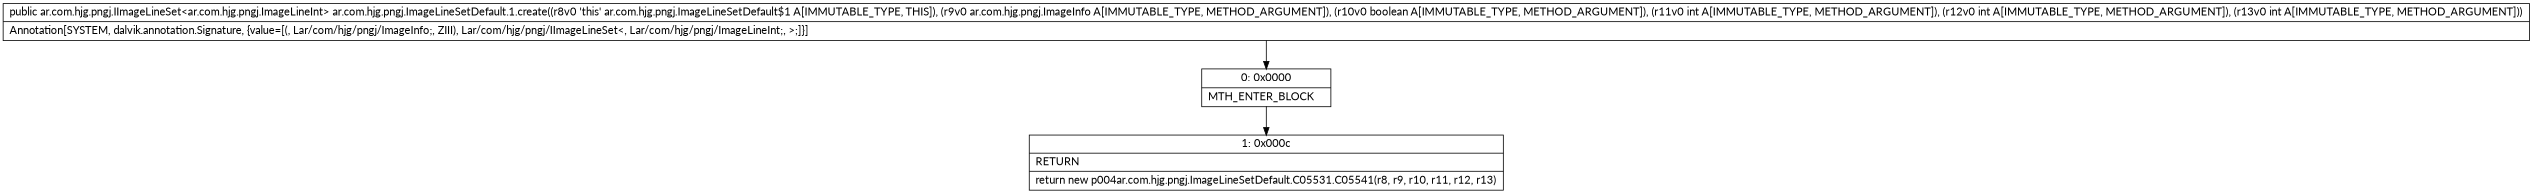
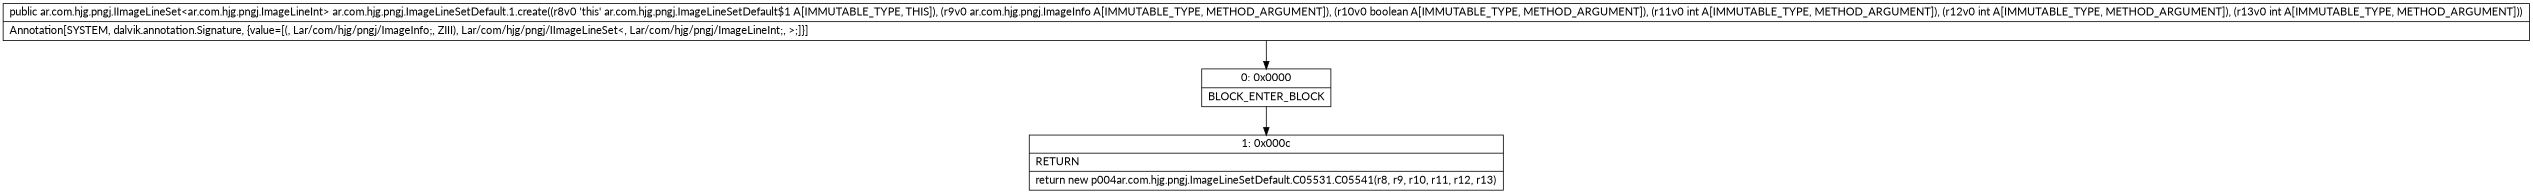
node "0: 0x0000": text "MTH_ENTER_BLOCK" -> "BLOCK_ENTER_BLOCK"
